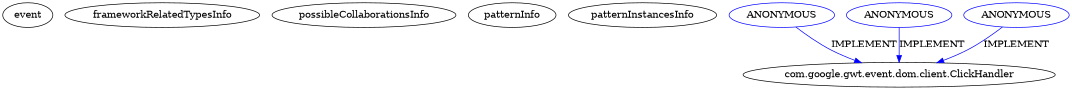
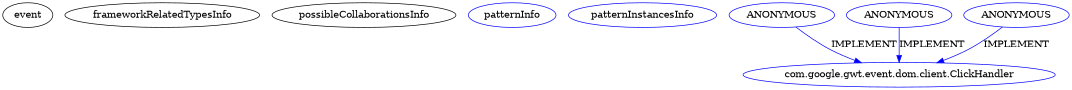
node "patternInfo": color black -> blue
node "patternInstancesInfo": color black -> blue
node "com.google.gwt.event.dom.client.ClickHandler": color black -> blue
